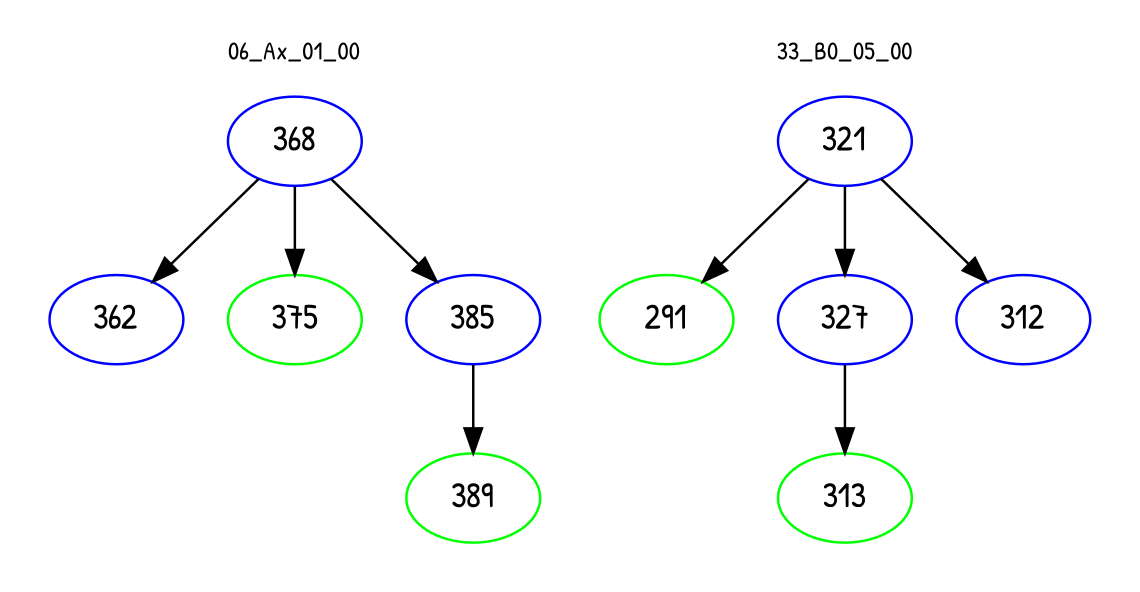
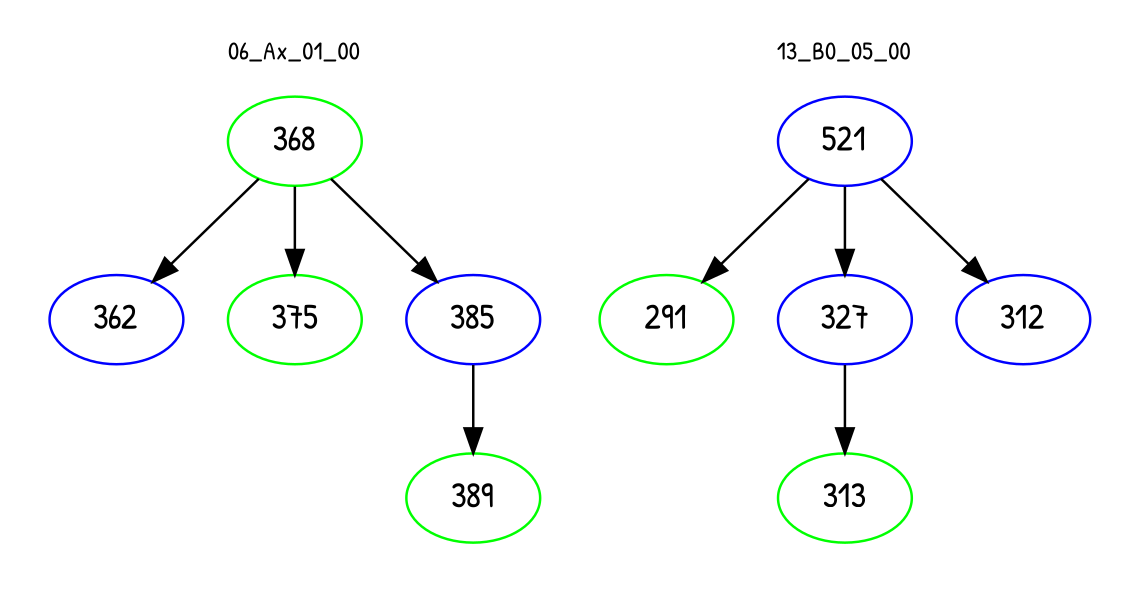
cluster "33_B0_05_00": label "33_B0_05_00" -> "13_B0_05_00"
node "368": color blue -> green
node "321": label "321" -> "521"
